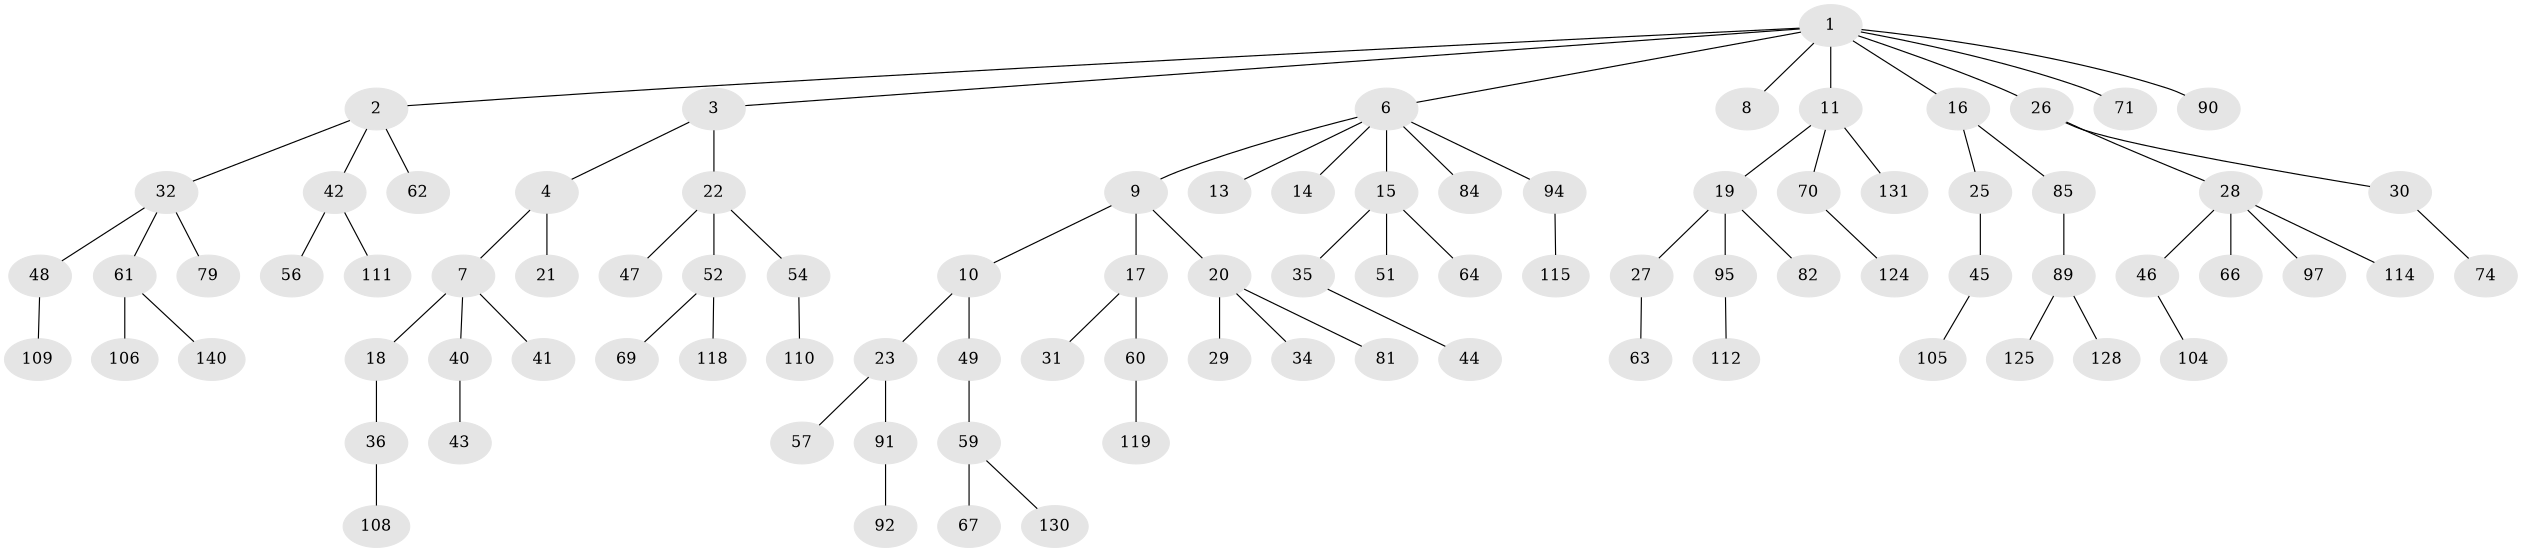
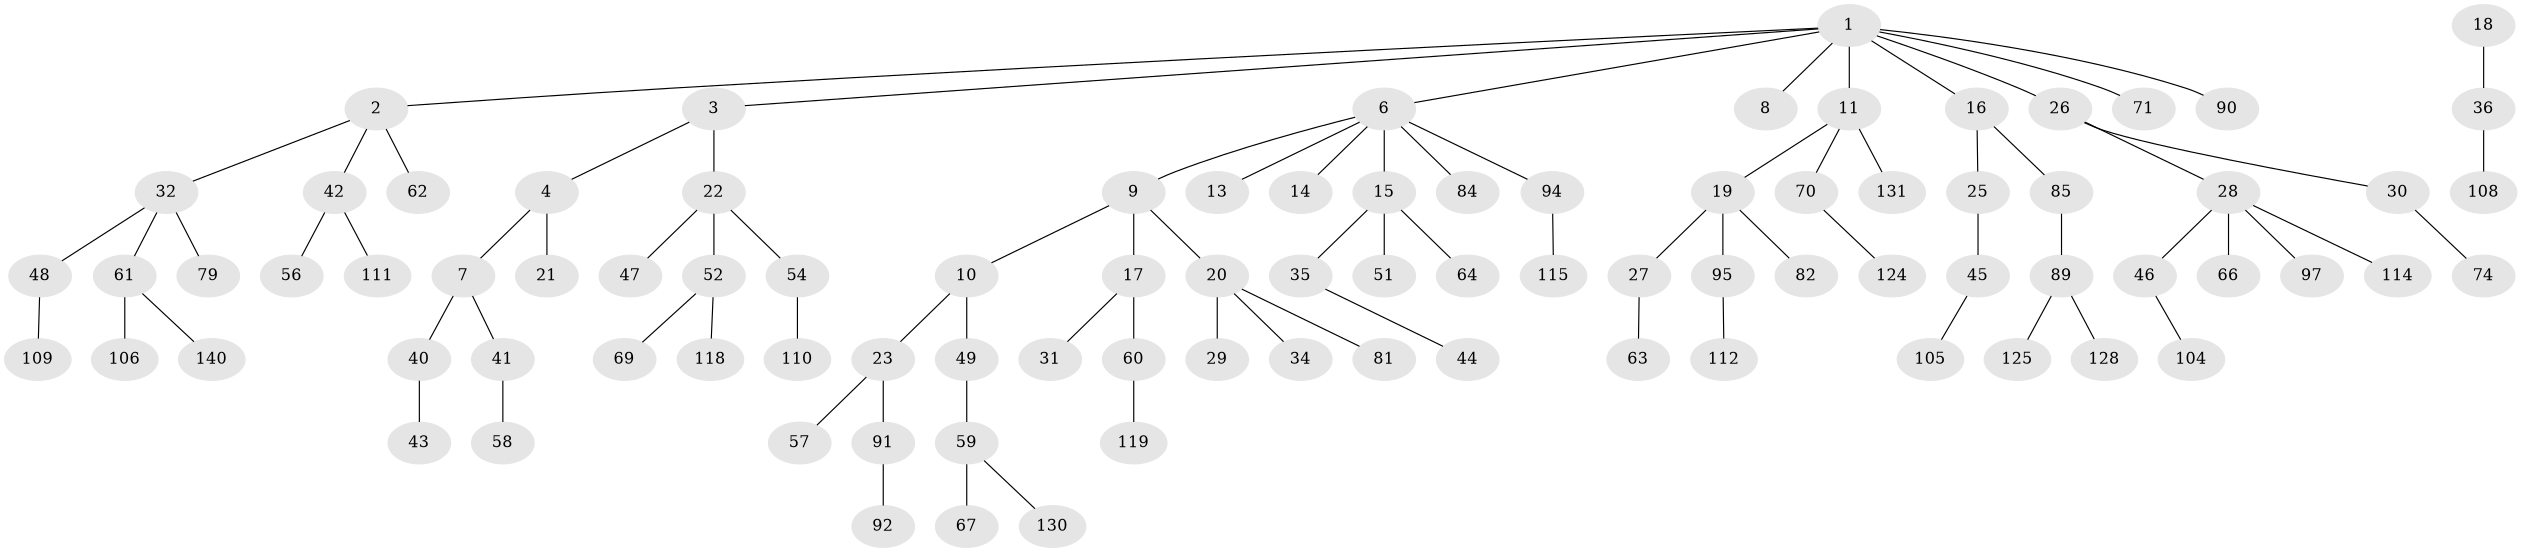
edge "7" -- "18": removed
node "58": added
